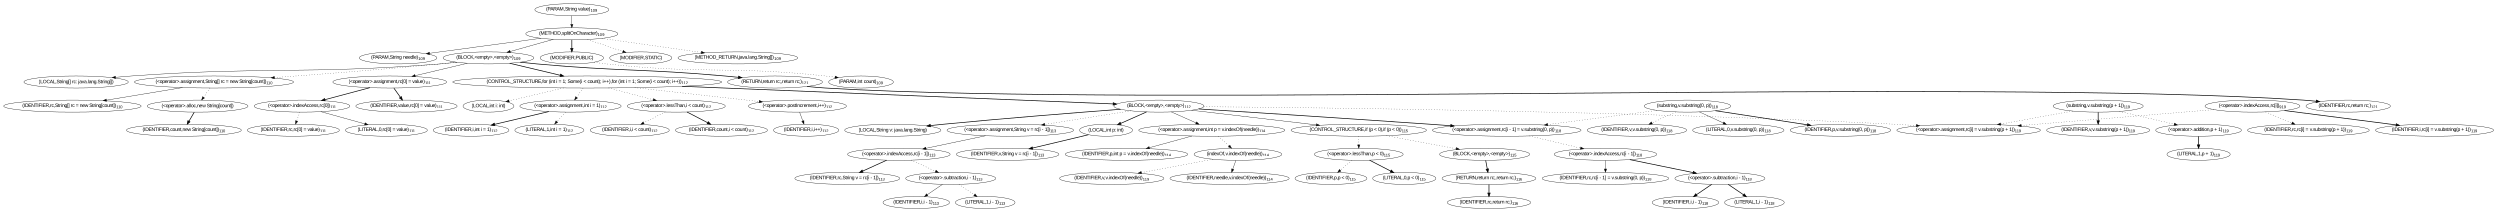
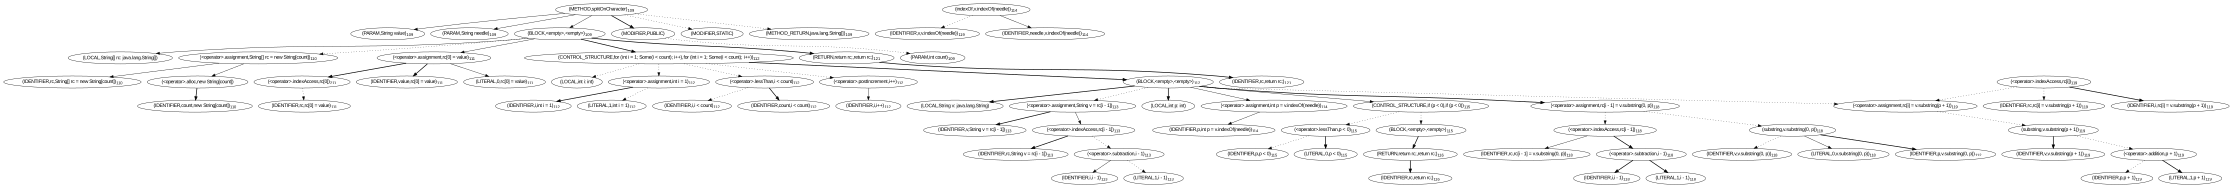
edge "(PARAM,String value)" -> "(METHOD,splitOnCharacter)": reversed
edge "(<operator>.assignment,String[] rc = new String[count])" -> "(<operator>.alloc,new String[count])": style dotted -> solid
node "(<operator>.indexAccess,rc[0])": text "111" -> "211"
node "(<operator>.indexAccess,rc[i])": text "919" -> "119"
edge "(substring,v.substring(0, p))" -> "(<operator>.assignment,rc[i - 1] = v.substring(0, p))": reversed
edge "(<operator>.indexAccess,rc[0])" -> "(LITERAL,0,rc[0] = value)": now "(<operator>.assignment,rc[0] = value)" -> "(LITERAL,0,rc[0] = value)"
edge "(substring,v.substring(p + 1))" -> "(<operator>.assignment,rc[i] = v.substring(p + 1))": reversed
node "(IDENTIFIER,p,v.substring(0, p))": text "118" -> "112"
edge "(LOCAL,int p: int)" -> "(IDENTIFIER,v,String v = rc[i - 1])": now "(<operator>.assignment,String v = rc[i - 1])" -> "(IDENTIFIER,v,String v = rc[i - 1])"
edge "(<operator>.assignment,int p = v.indexOf(needle))" -> "(indexOf,v.indexOf(needle))": removed
node "(IDENTIFIER,p,p + 1)": added
